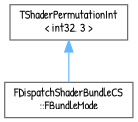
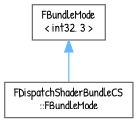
node "TShaderPermutationInt < int32, 3 >": label "TShaderPermutationInt < int32, 3 >" -> "FBundleMode < int32, 3 >"
